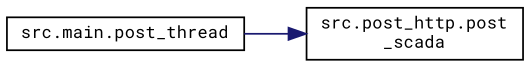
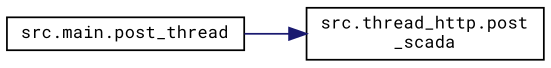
node "src.post_http.post _scada": label "src.post_http.post _scada" -> "src.thread_http.post _scada"
